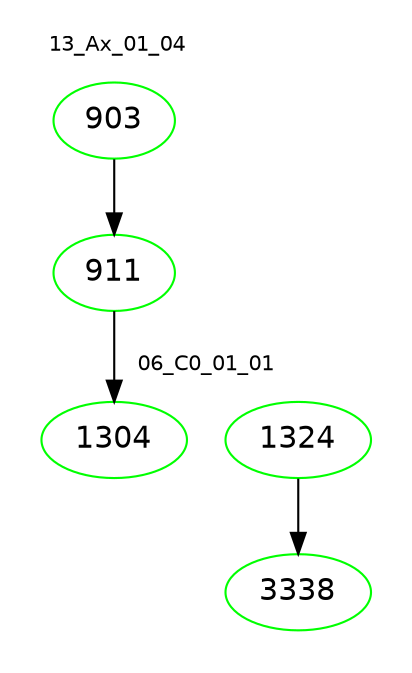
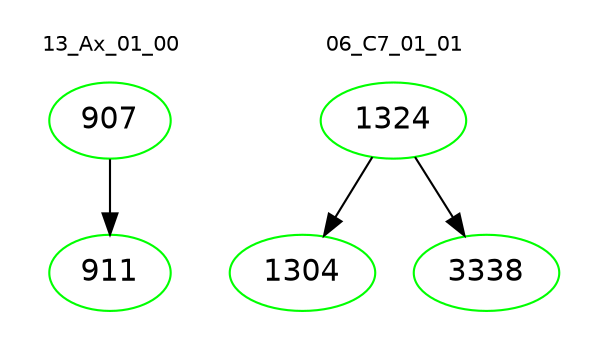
cluster "13_Ax_01_04": label "13_Ax_01_04" -> "13_Ax_01_00"
node "903": label "903" -> "907"
edge "911" -> "1304": now "1324" -> "1304"
cluster "06_C0_01_01": label "06_C0_01_01" -> "06_C7_01_01"
